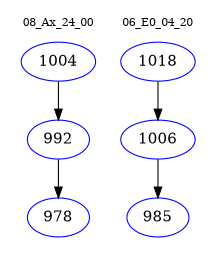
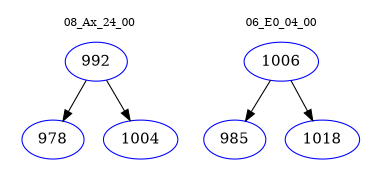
cluster "06_E0_04_20": label "06_E0_04_20" -> "06_E0_04_00"
edge "1004" -> "992": reversed
edge "1018" -> "1006": reversed
